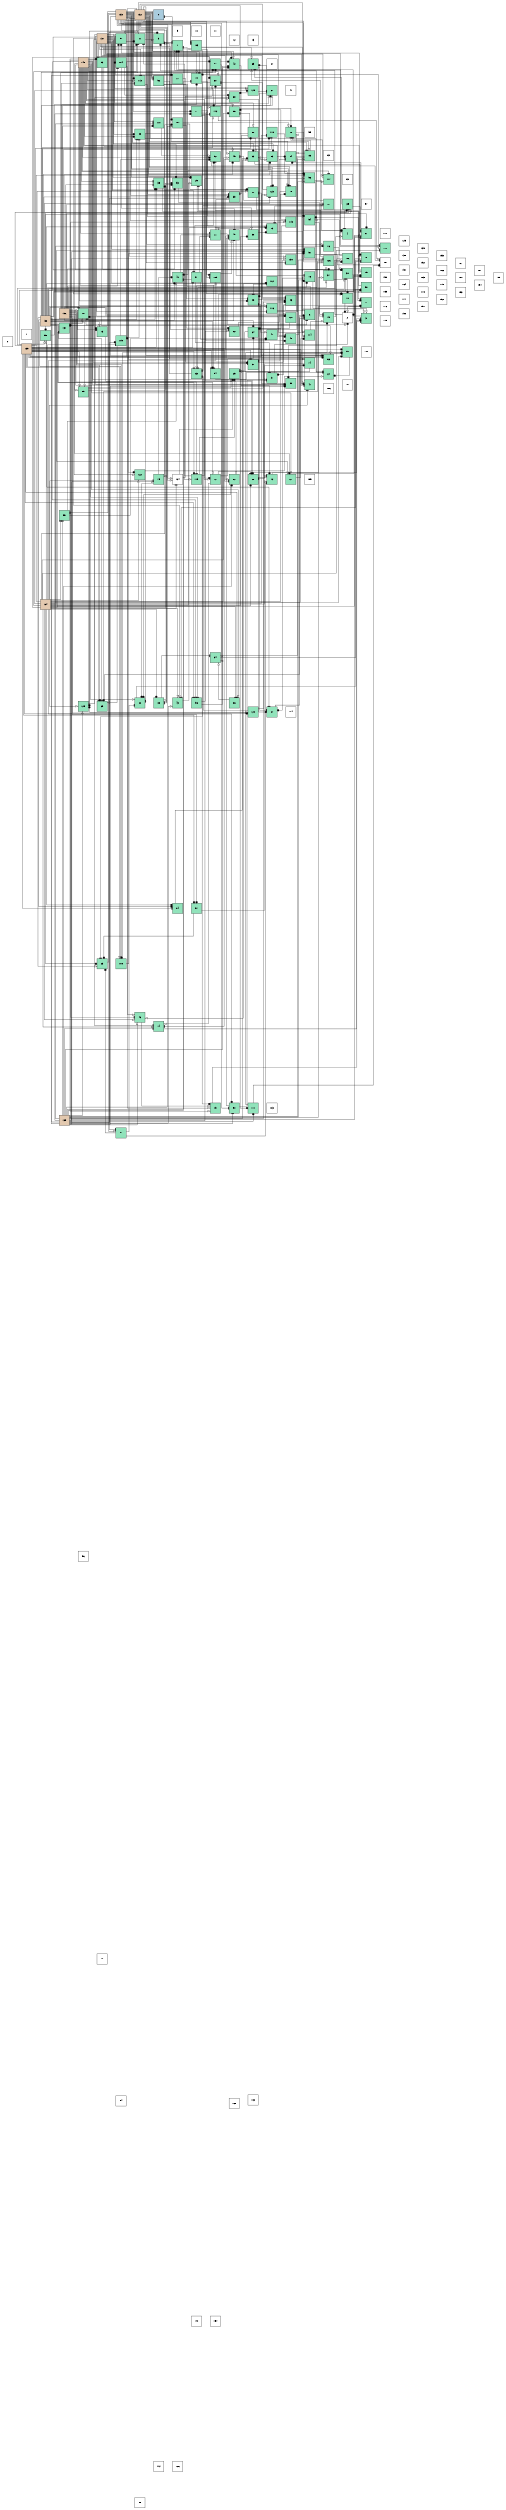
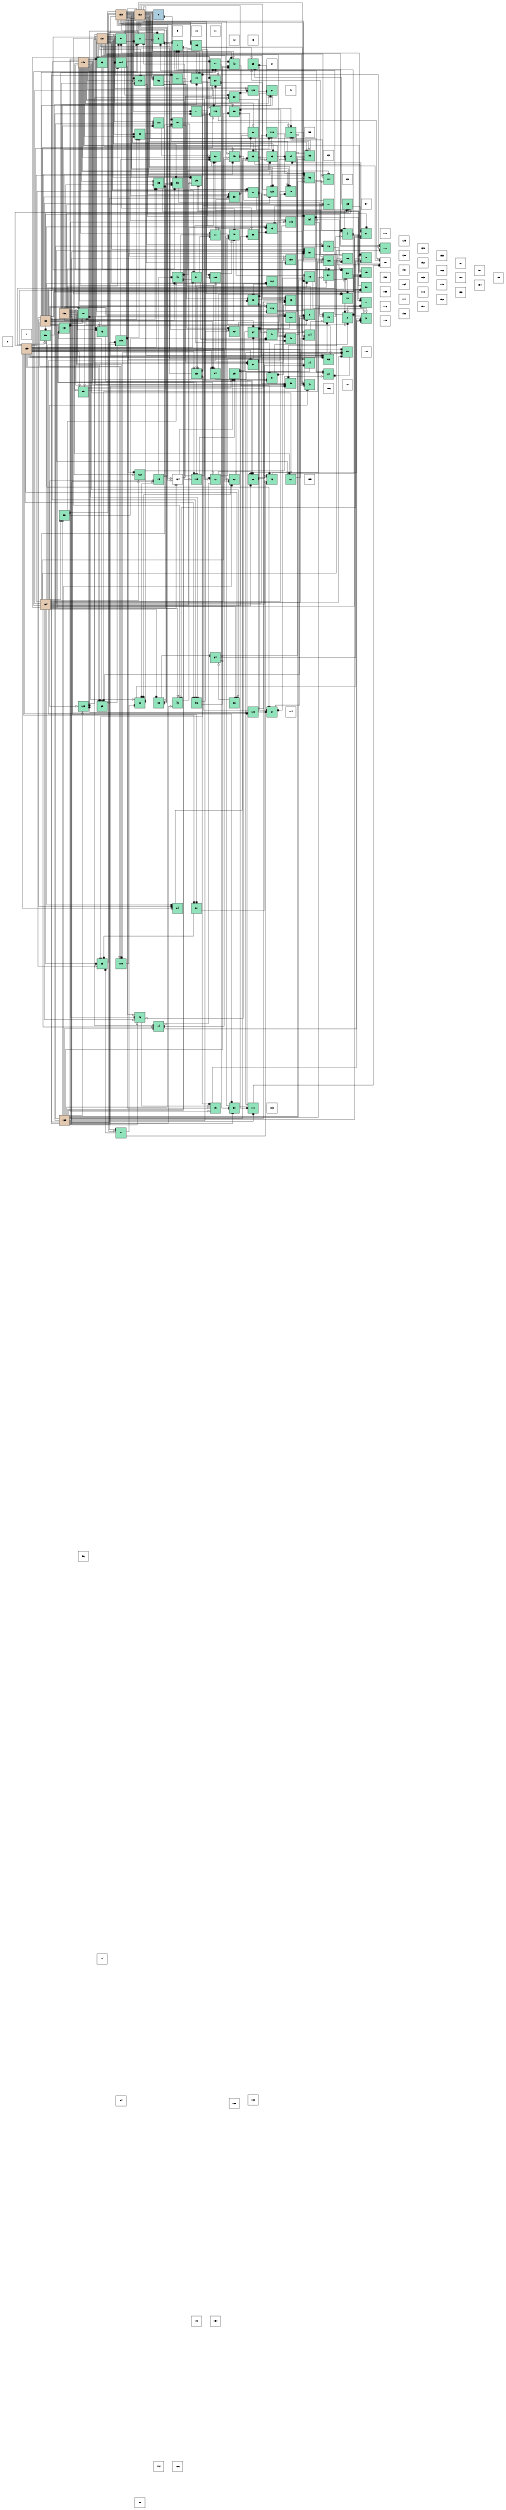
edge "18" -> "4": added
node "2": fillcolor #ffffff -> #91e3bb
